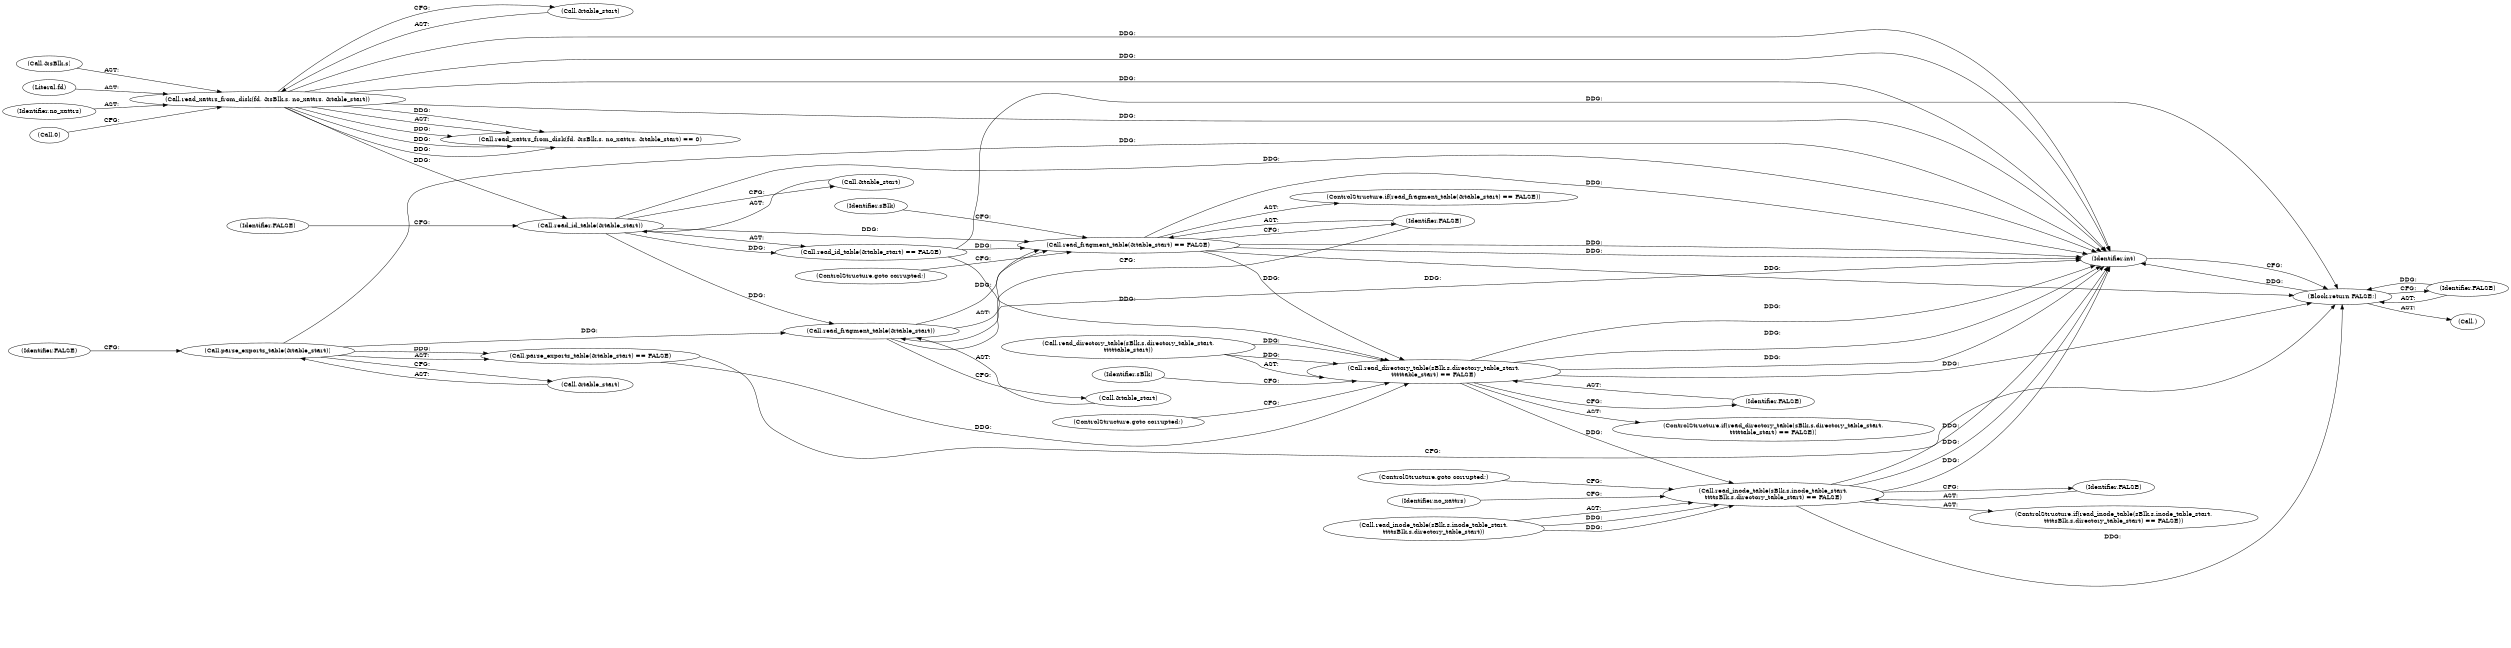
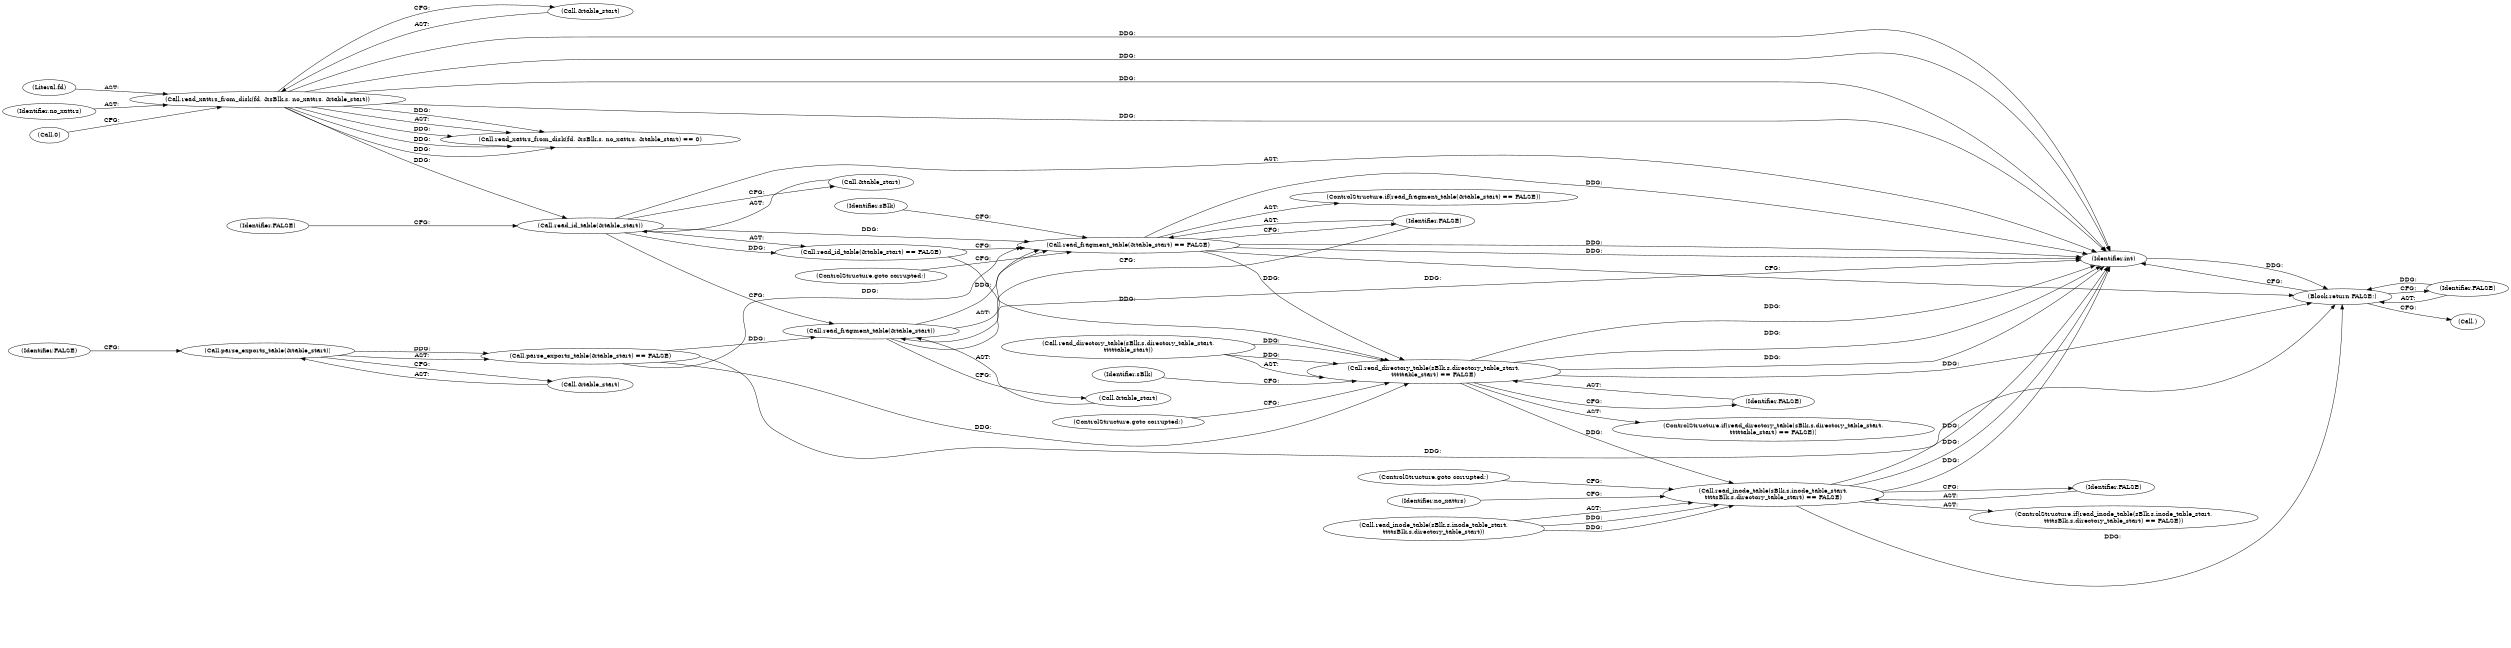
node "(Call,&sBlk.s)": removed
edge "(Call,read_id_table(&table_start) == FALSE)" -> "(Block,return FALSE;)": removed, label "DDG:"
edge "(Call,parse_exports_table(&table_start))" -> "(Identifier,int)": removed, label "DDG:"
edge "(Call,read_id_table(&table_start))" -> "(Identifier,int)": label "DDG: " -> "AST: "
edge "(Call,read_id_table(&table_start) == FALSE)" -> "(Call,read_fragment_table(&table_start) == FALSE)": label "DDG: " -> "CFG: "
edge "(Identifier,int)" -> "(Block,return FALSE;)": label "CFG: " -> "DDG: "
edge "(Call,read_fragment_table(&table_start) == FALSE)" -> "(Block,return FALSE;)": label "DDG: " -> "CFG: "
edge "(Block,return FALSE;)" -> "(Identifier,int)": label "DDG: " -> "CFG: "
edge "(Call,read_id_table(&table_start))" -> "(Call,read_fragment_table(&table_start))": label "DDG: " -> "CFG: "
edge "(Call,parse_exports_table(&table_start) == FALSE)" -> "(Call,read_fragment_table(&table_start) == FALSE)": added, label "DDG:"
edge "(Block,return FALSE;)" -> "(Call,)": label "AST: " -> "CFG: "
edge "(Call,parse_exports_table(&table_start))" -> "(Call,read_fragment_table(&table_start))": now "(Call,parse_exports_table(&table_start) == FALSE)" -> "(Call,read_fragment_table(&table_start))"
edge "(Call,parse_exports_table(&table_start) == FALSE)" -> "(Block,return FALSE;)": label "CFG: " -> "DDG: "
